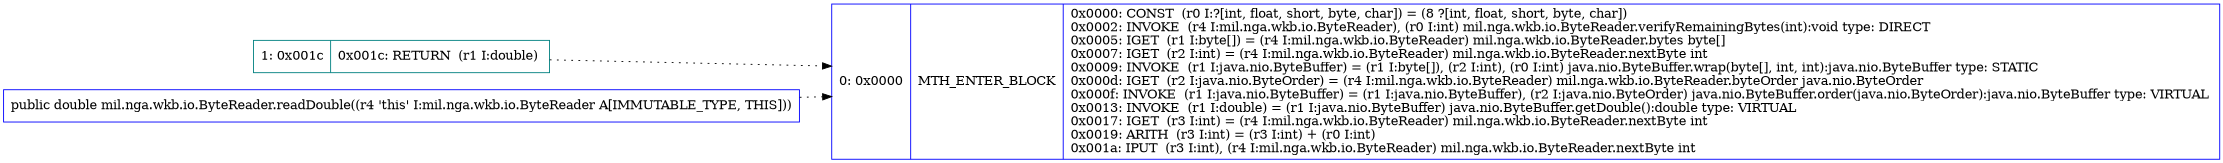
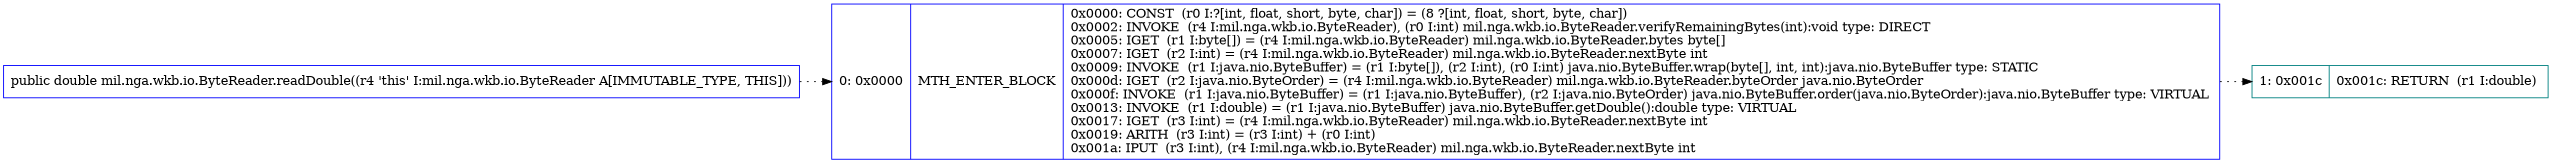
edge "1: 0x001c" -> "0: 0x0000": reversed
